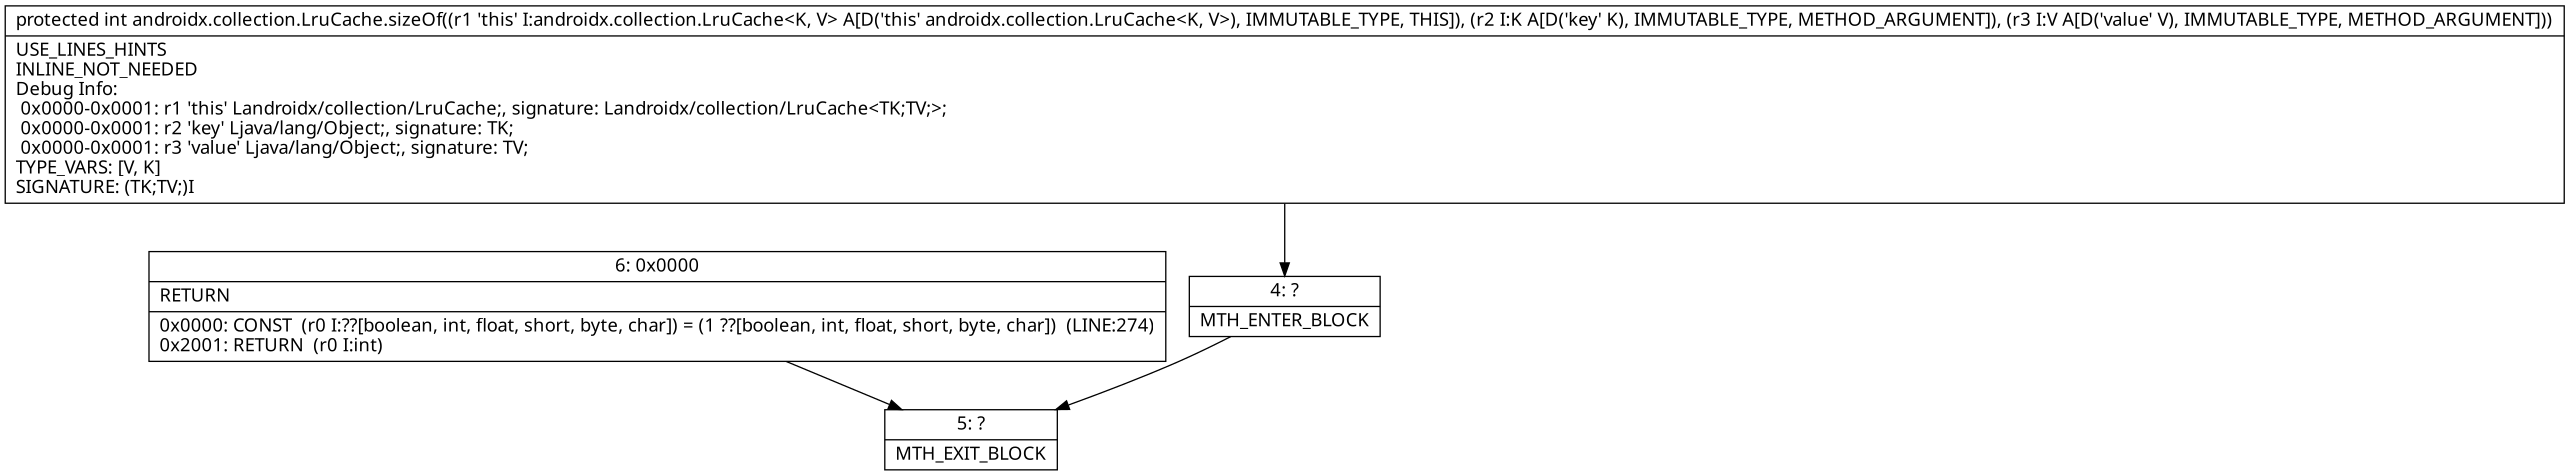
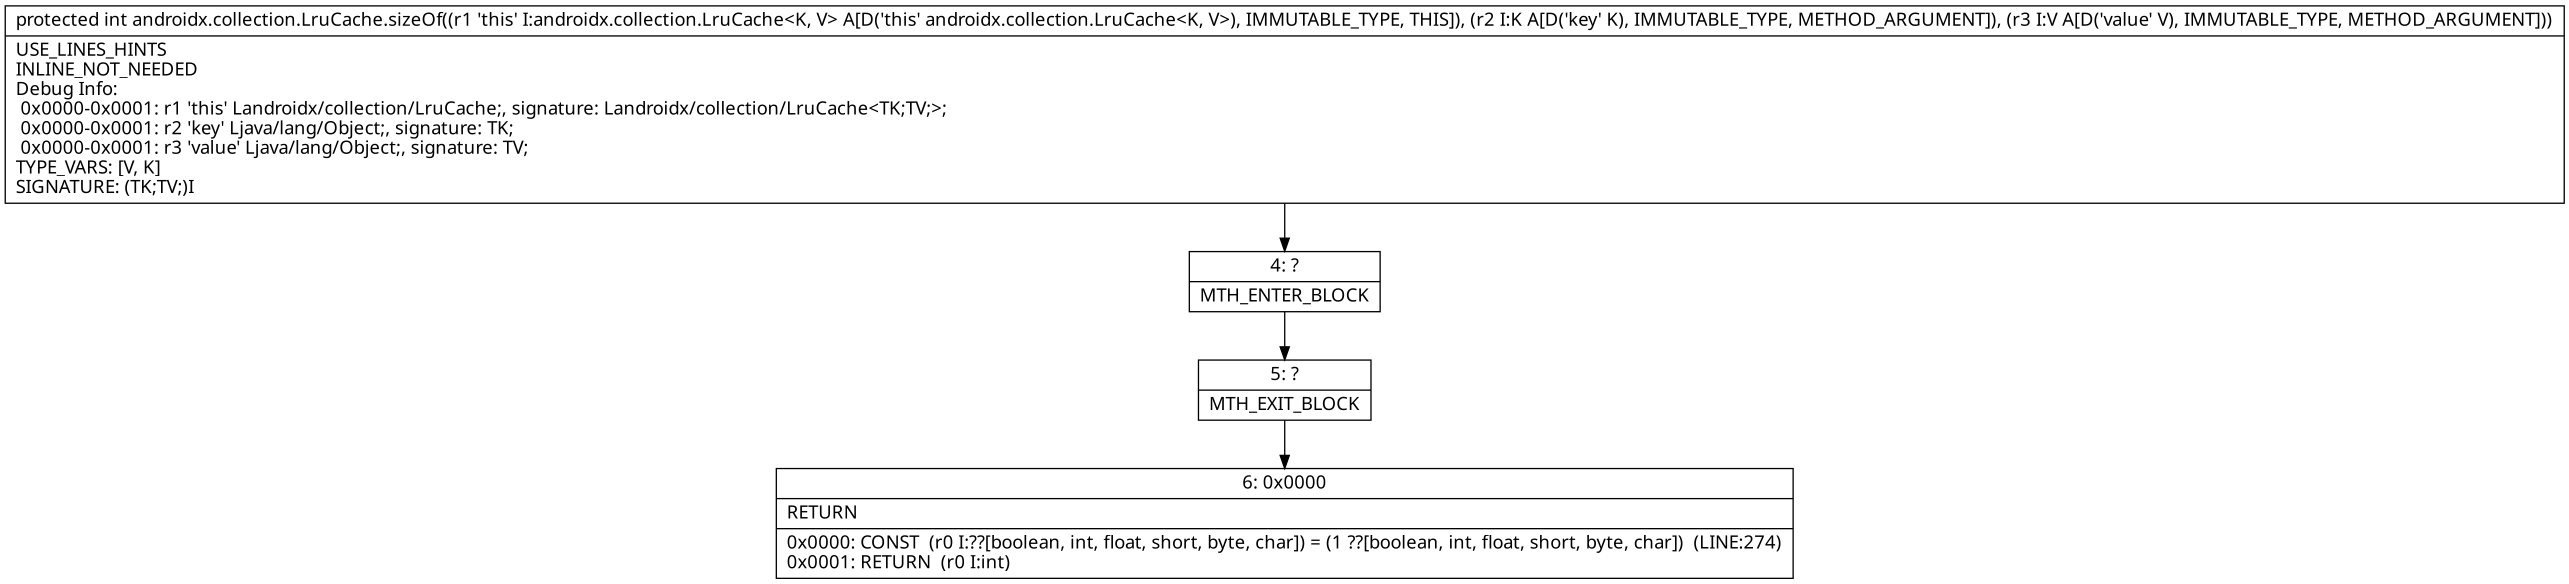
node "6: 0x0000": text "0x2001: RETURN  (r0 I:int)" -> "0x0001: RETURN  (r0 I:int)"
edge "6: 0x0000" -> "5: ?": reversed
